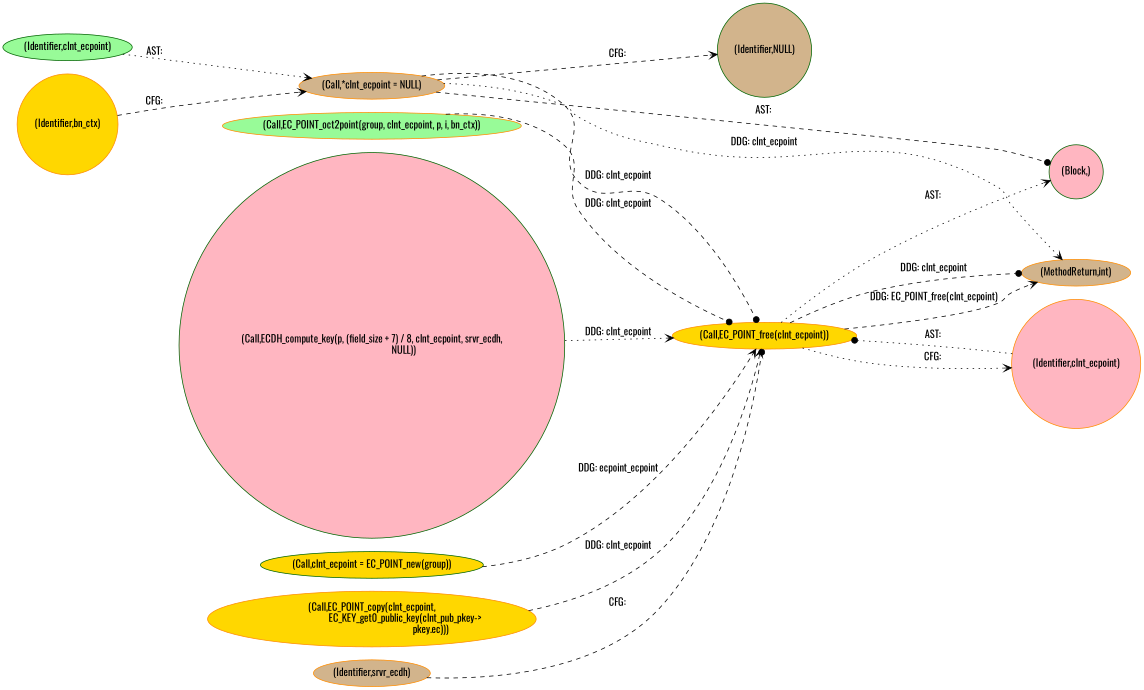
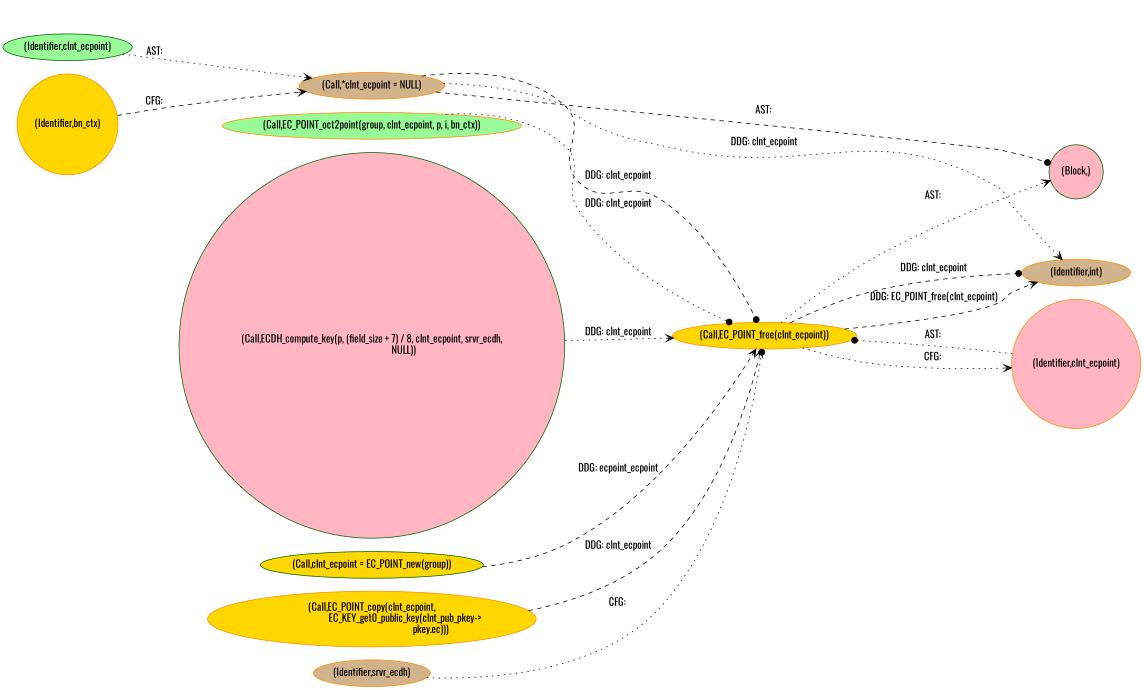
node "(Identifier,NULL)": removed
edge "(Call,EC_POINT_oct2point(group, clnt_ecpoint, p, i, bn_ctx))" -> "(Call,EC_POINT_free(clnt_ecpoint))": style dashed -> dotted
node "(MethodReturn,int)": label "(MethodReturn,int)" -> "(Identifier,int)"
edge "(Identifier,srvr_ecdh)" -> "(Call,EC_POINT_free(clnt_ecpoint))": style dashed -> dotted
